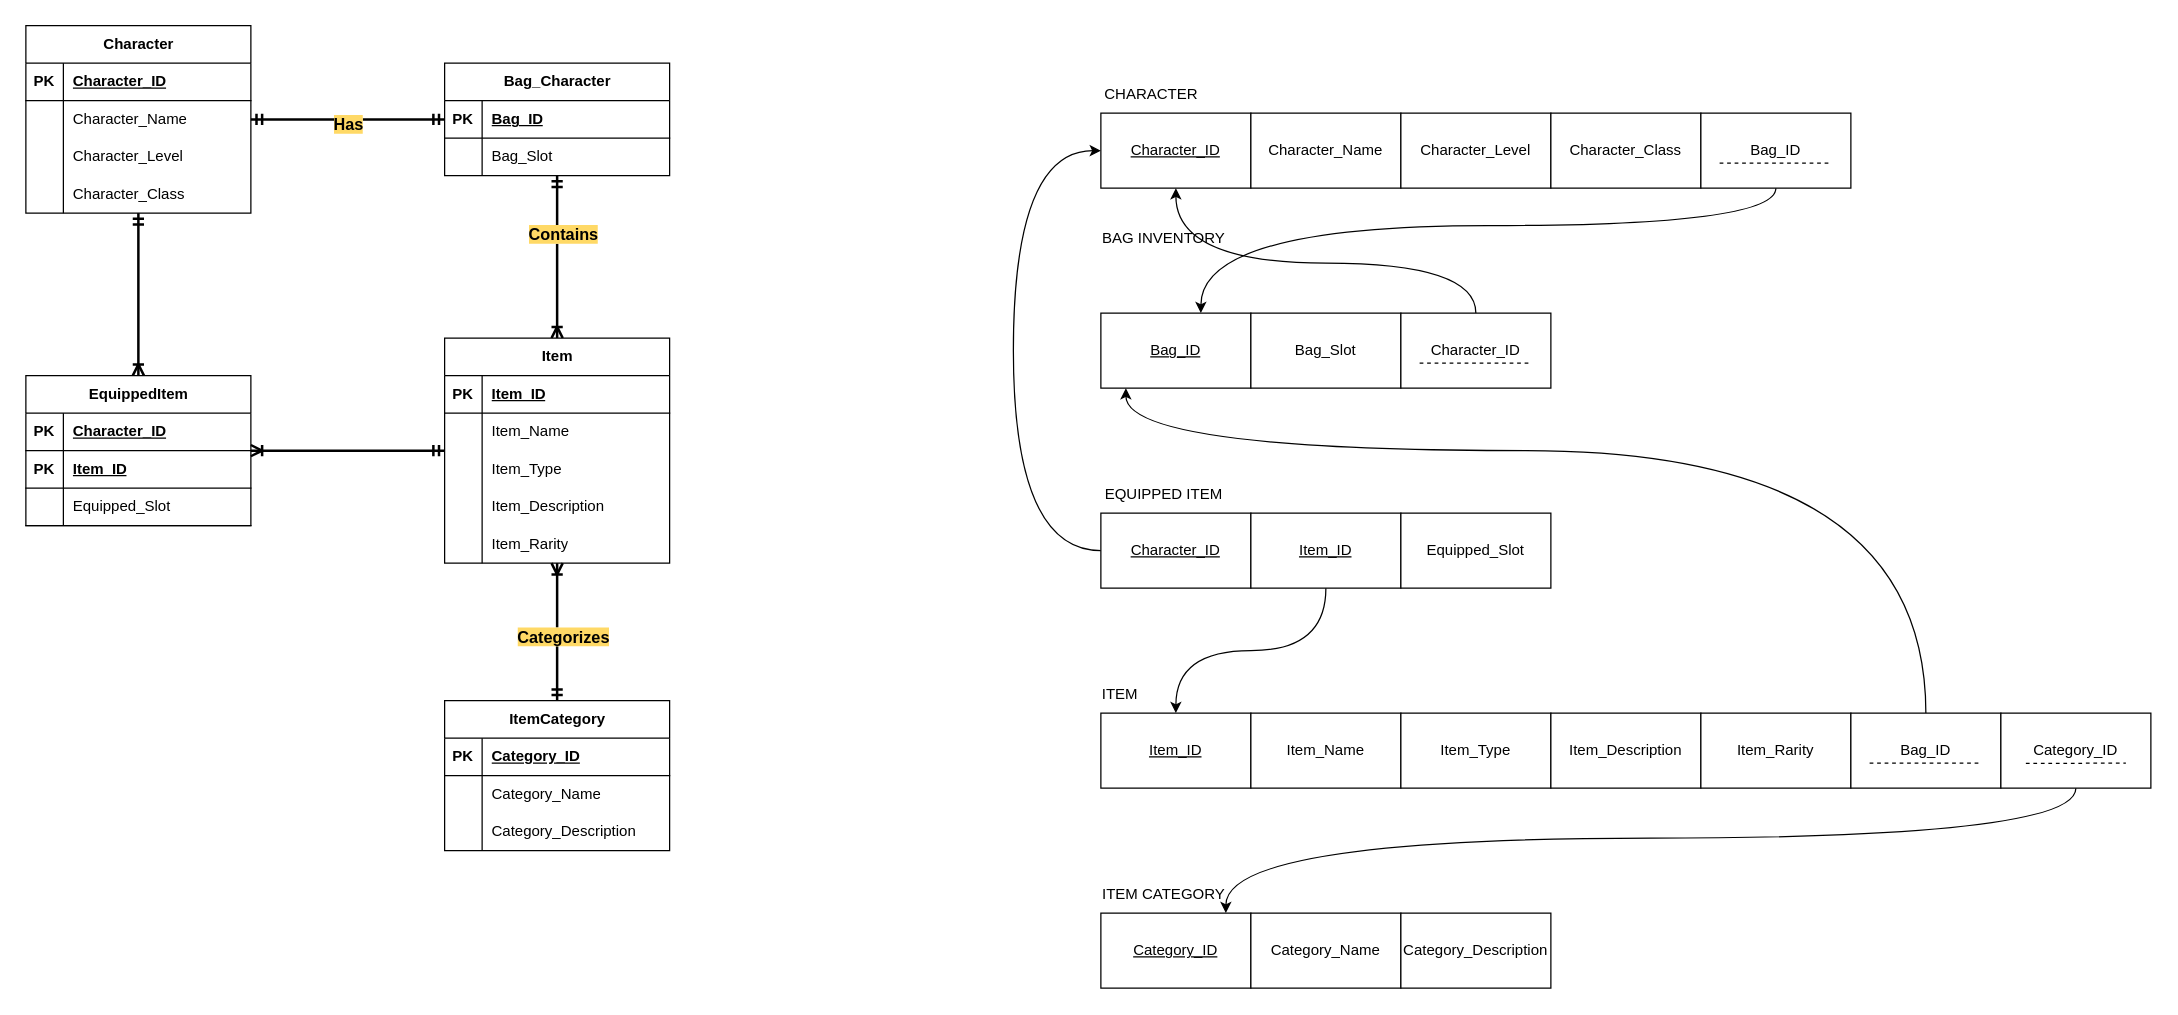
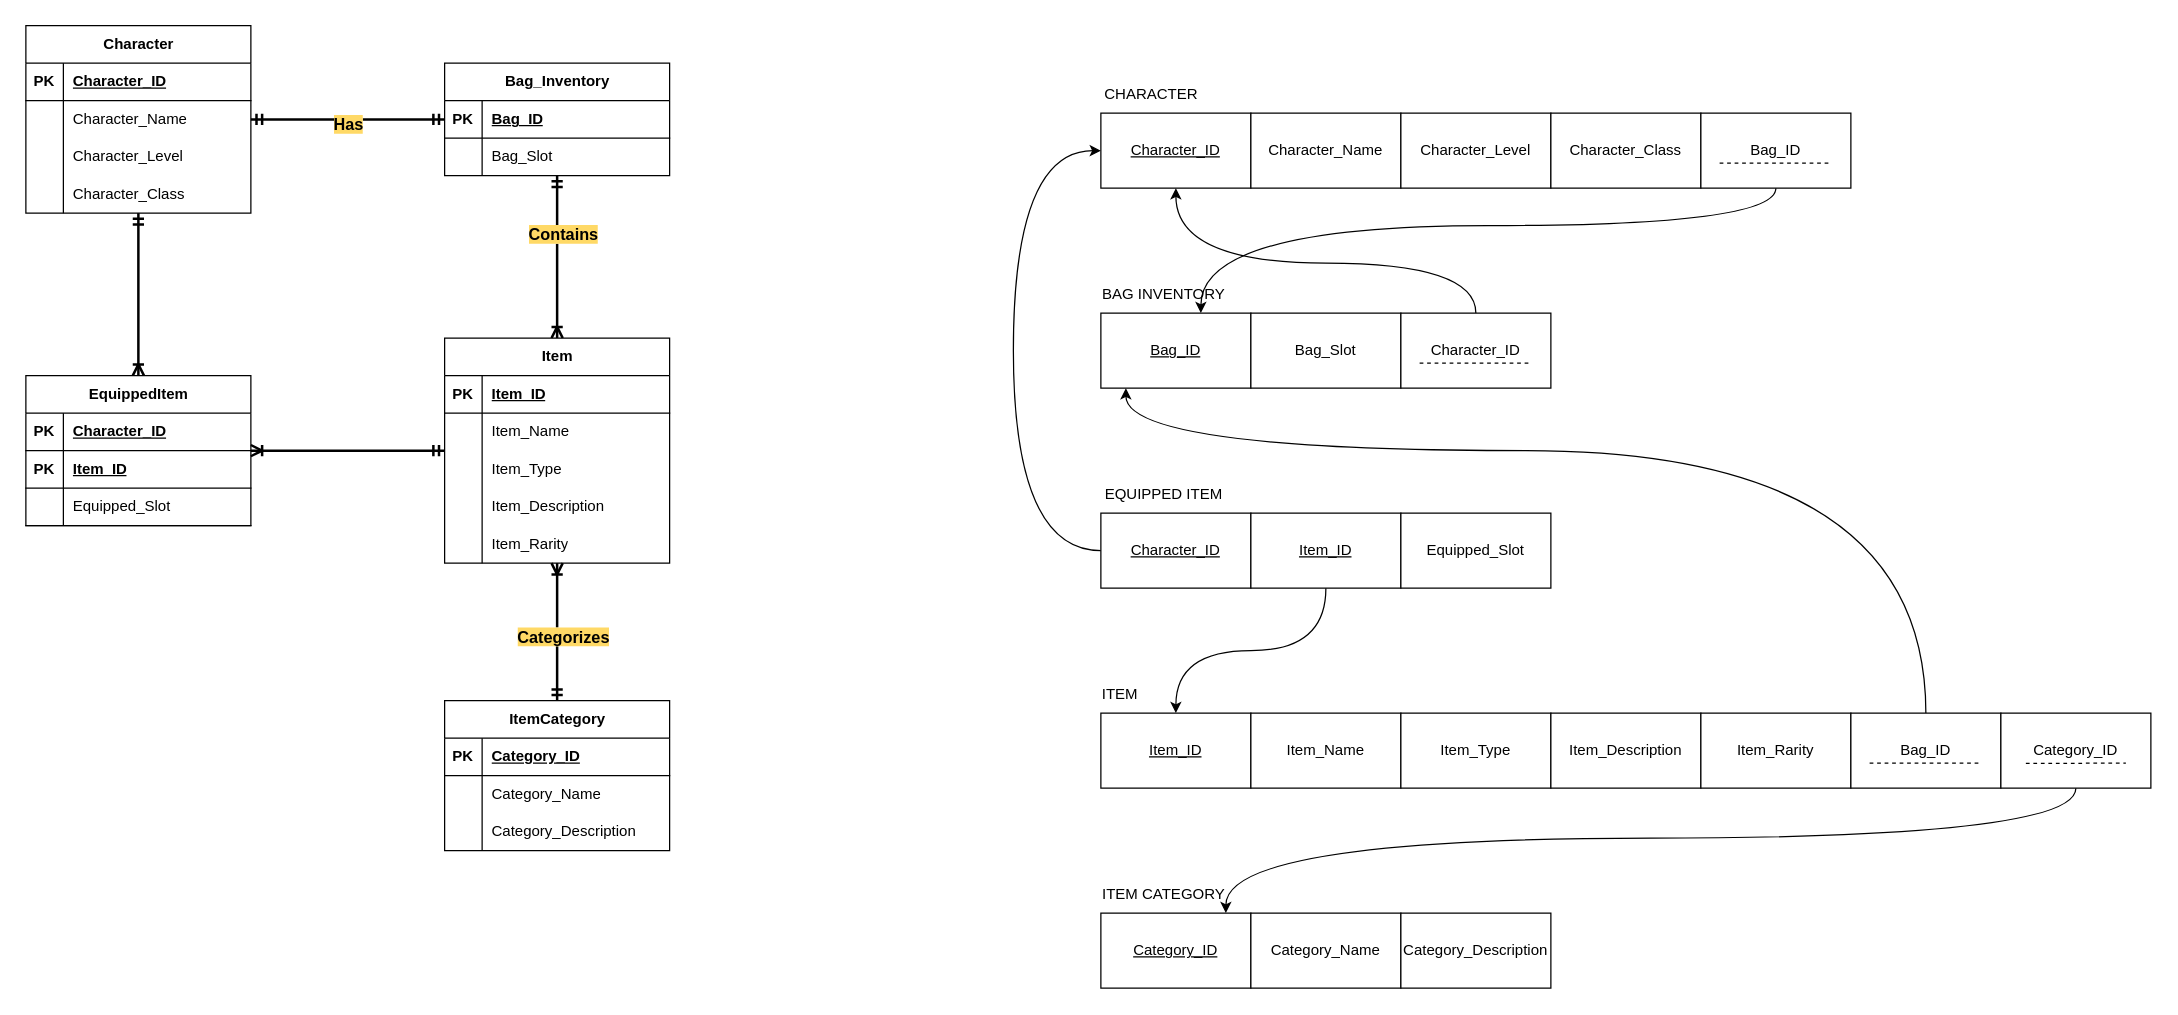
node "Bag_Character": label "Bag_Character" -> "Bag_Inventory"
node "BAG INVENTORY": moved (1163, 238) -> (1163, 294)
